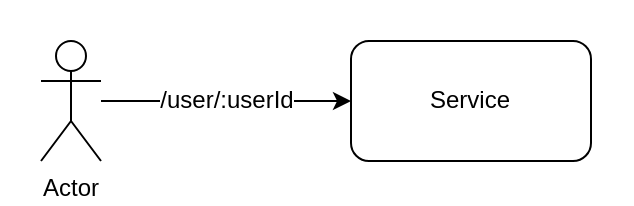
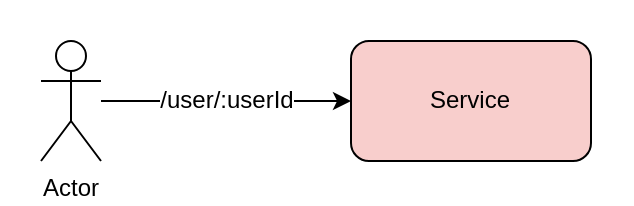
node "Service": fillcolor #ffffff -> #f8cecc
